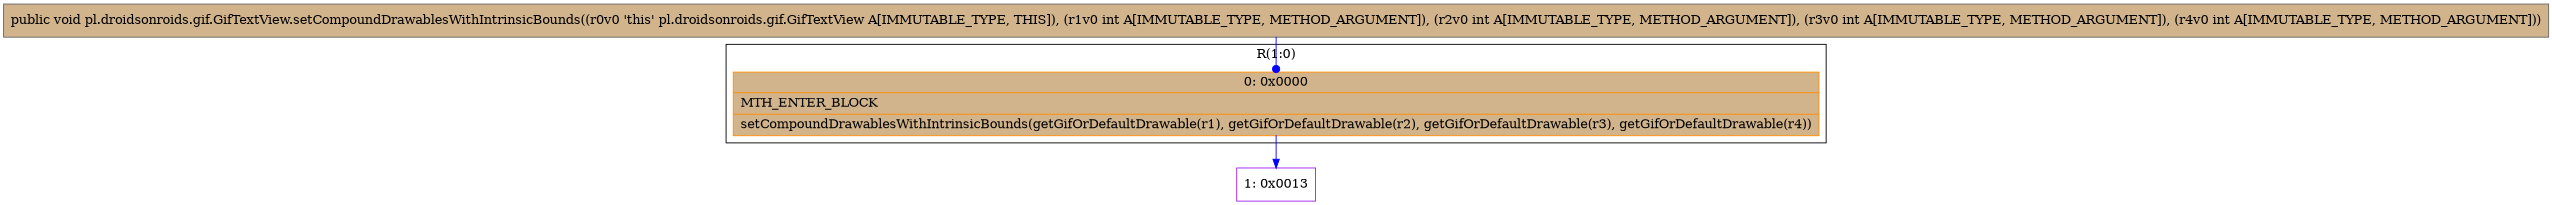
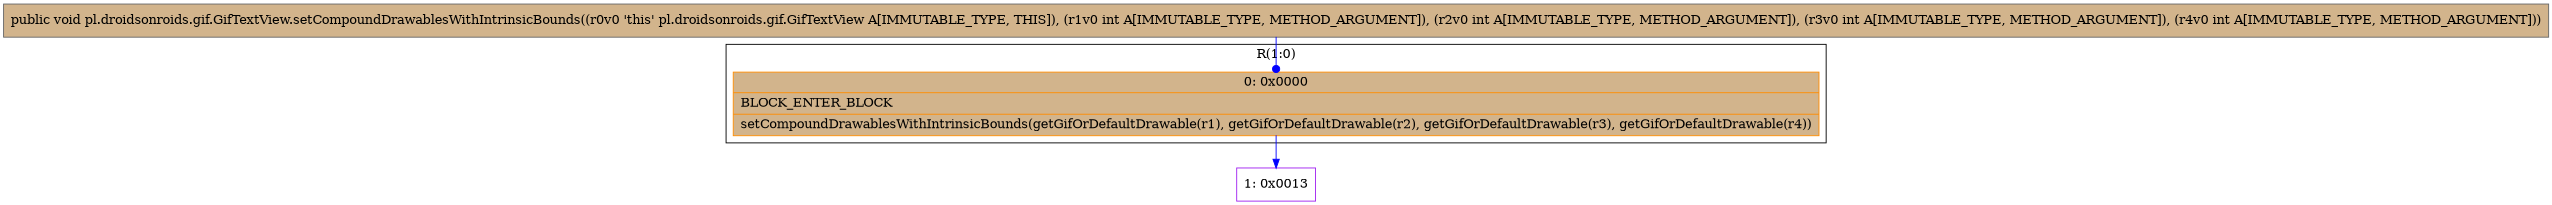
node "0: 0x0000": text "MTH_ENTER_BLOCK" -> "BLOCK_ENTER_BLOCK"
